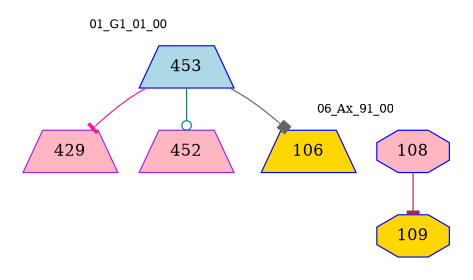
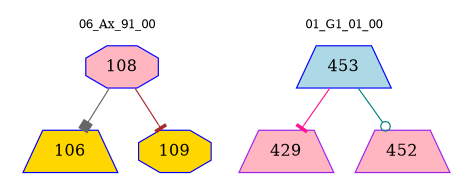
edge "453" -> "106": now "108" -> "106"
